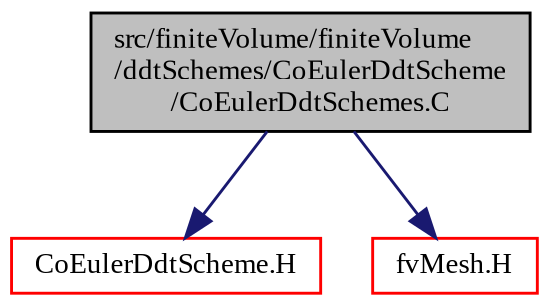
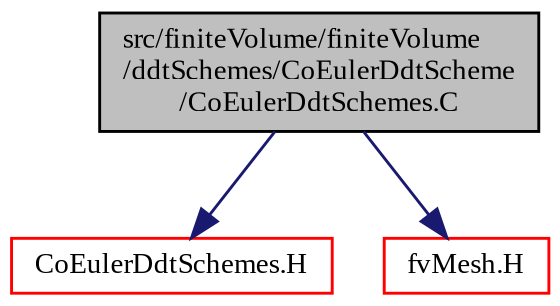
node "CoEulerDdtScheme.H": label "CoEulerDdtScheme.H" -> "CoEulerDdtSchemes.H"
